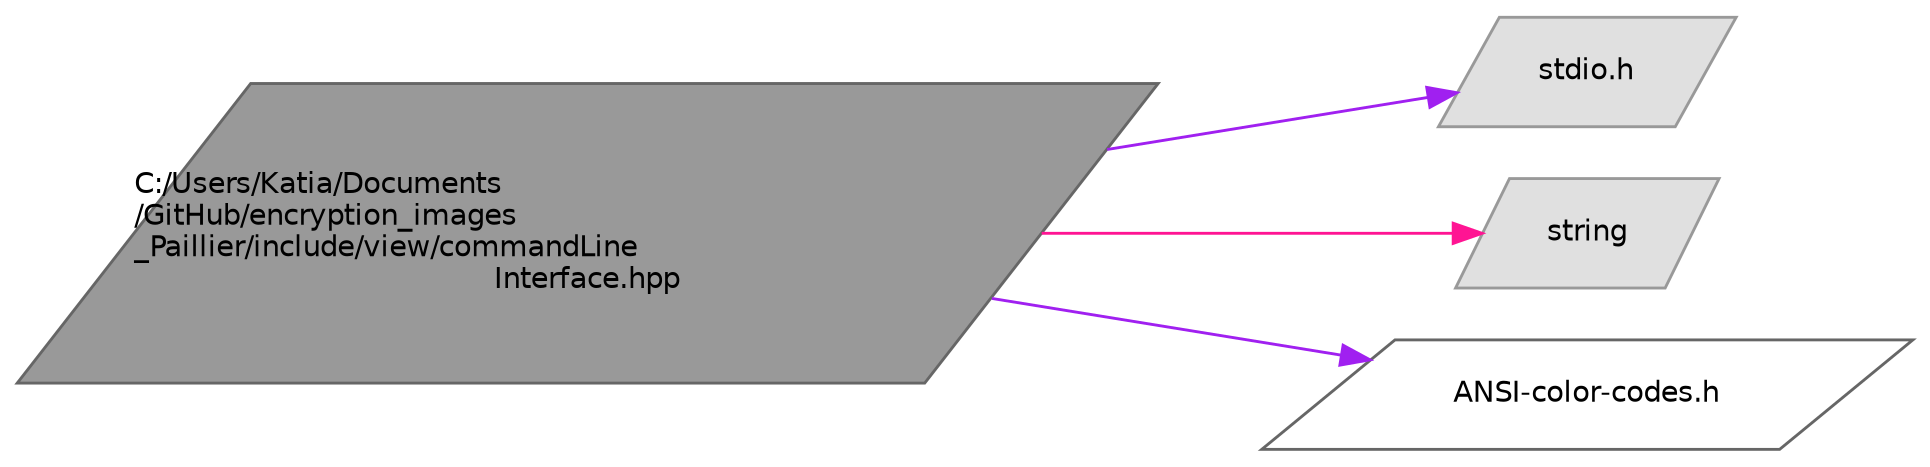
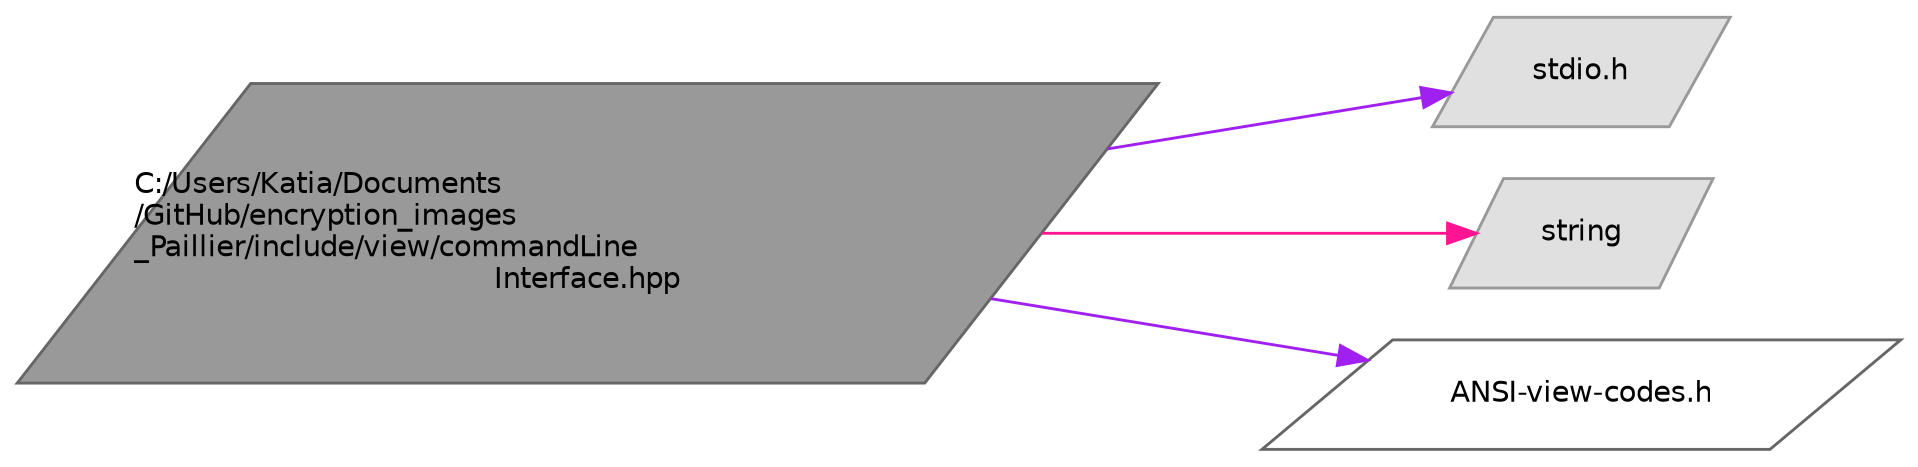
node "ANSI-color-codes.h": label "ANSI-color-codes.h" -> "ANSI-view-codes.h"
